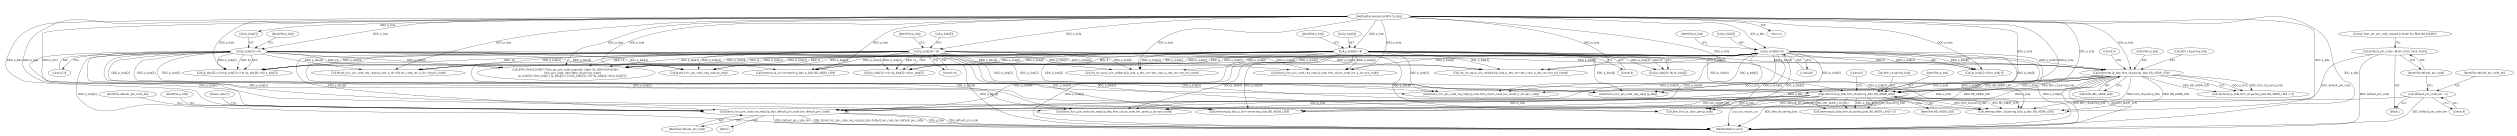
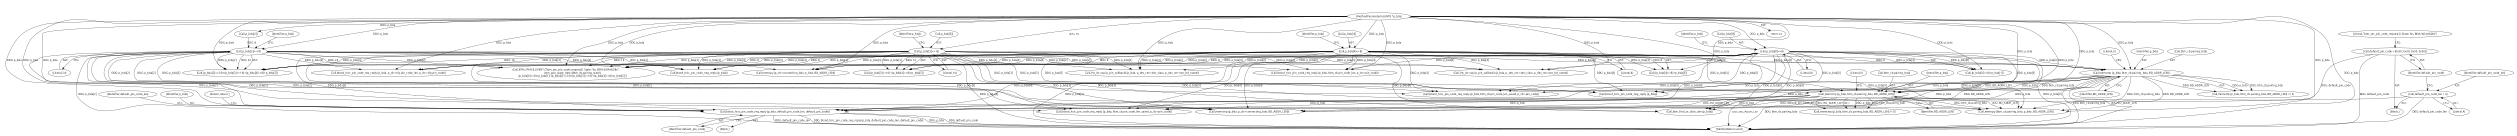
edge "(MethodParameterIn,UINT8 *p_bda)" -> "(Call,(p_bda[4]<<8)+p_bda[5])": added, label "DDG: p_bda"
edge "(MethodParameterIn,UINT8 *p_bda)" -> "(Call,p_bda[3]<<16)": label "DDG: p_bda" -> "DDG: 16"
edge "(Call,p_bda[2])" -> "(Call,p_bda[2]<<24)": label "AST: " -> "DDG: 8"
edge "(MethodParameterIn,UINT8 *p_bda)" -> "(Call,memcmp (p_bda, p_cb->connecting_bda, BD_ADDR_LEN))": label "DDG: p_btm" -> "DDG: p_bda"
edge "(Call,p_bda[2]<<24)" -> "(Call,memcmp (p_bda, p_cb->connecting_bda, BD_ADDR_LEN))": added, label "DDG: p_bda[2]"
